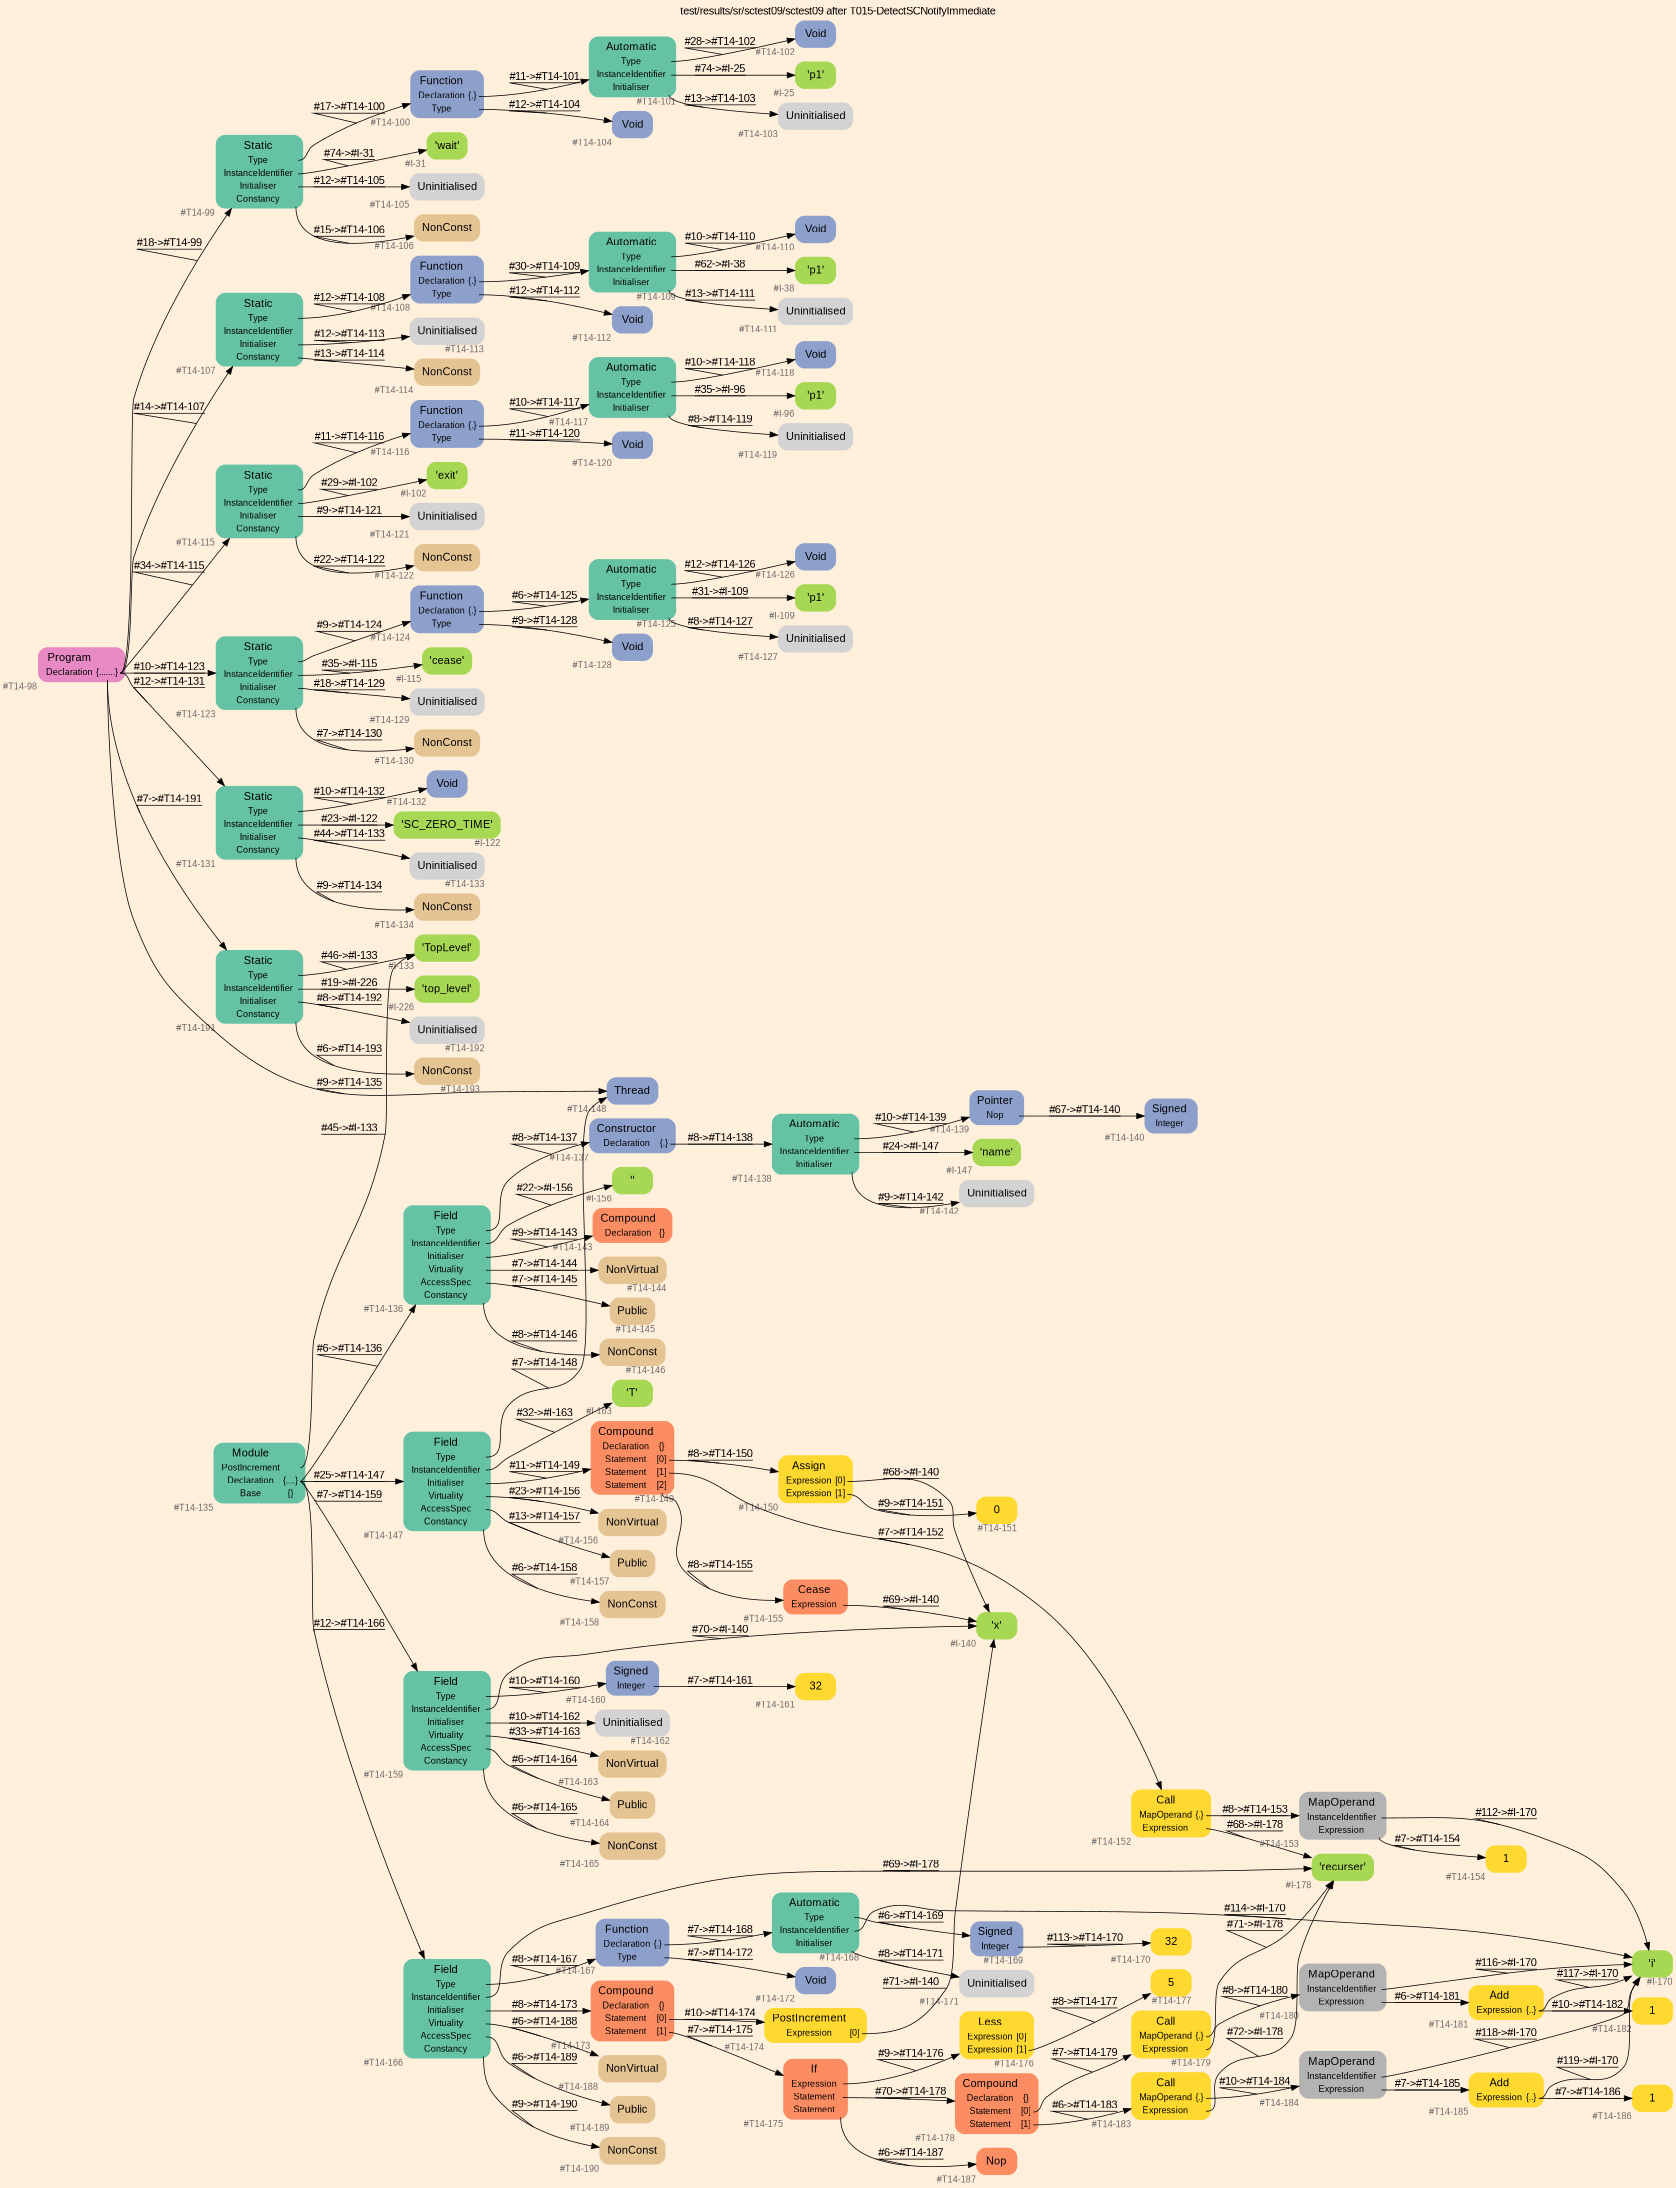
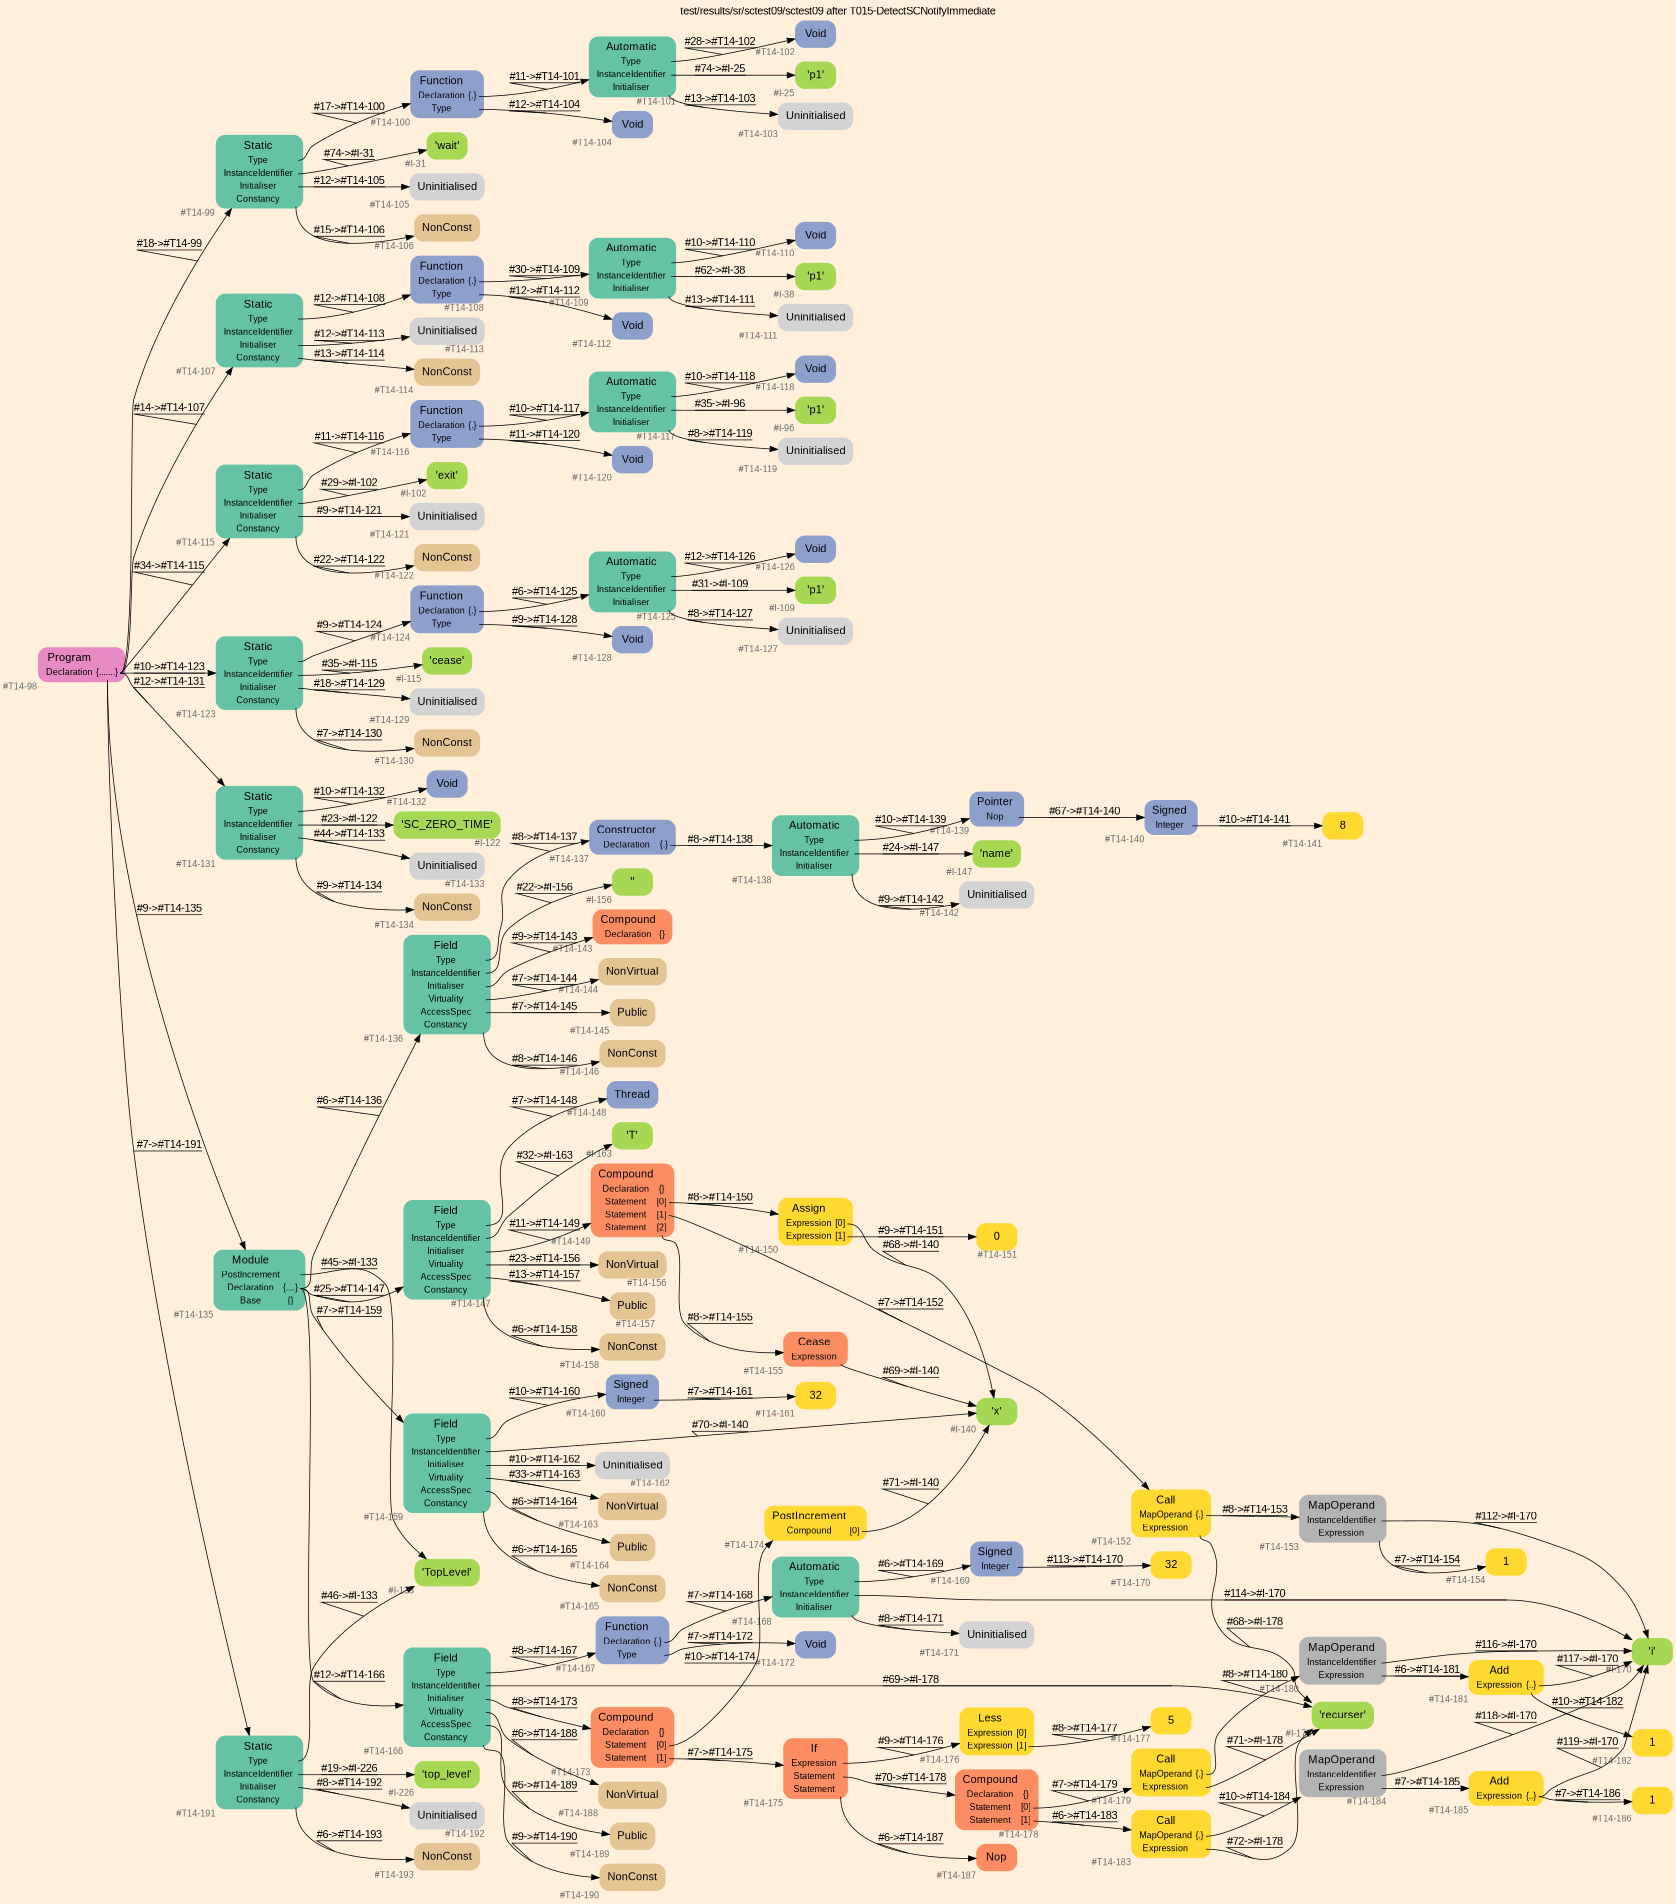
node "8": added
edge "Program" -> "Thread": now "Program" -> "Module"
node "PostIncrement": text "Expression" -> "Compound"
